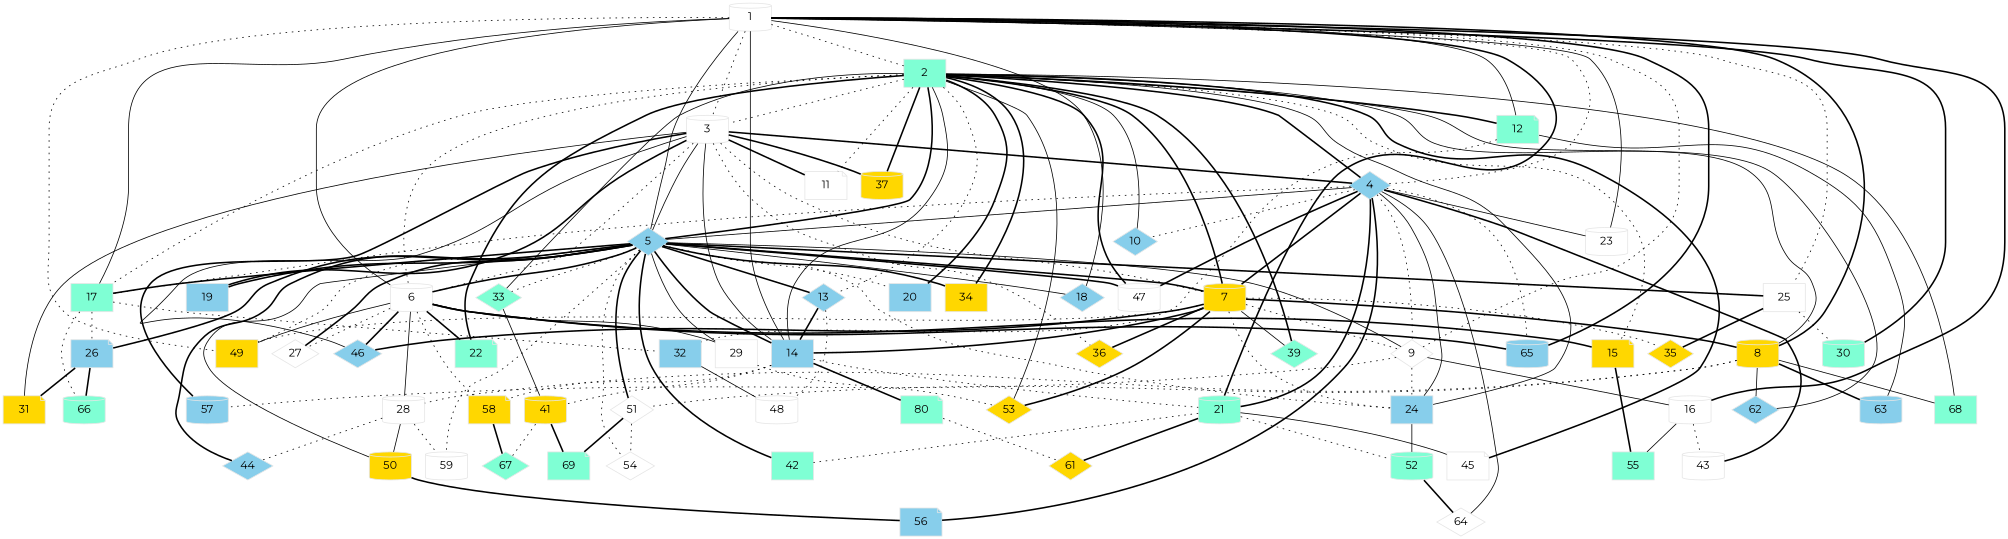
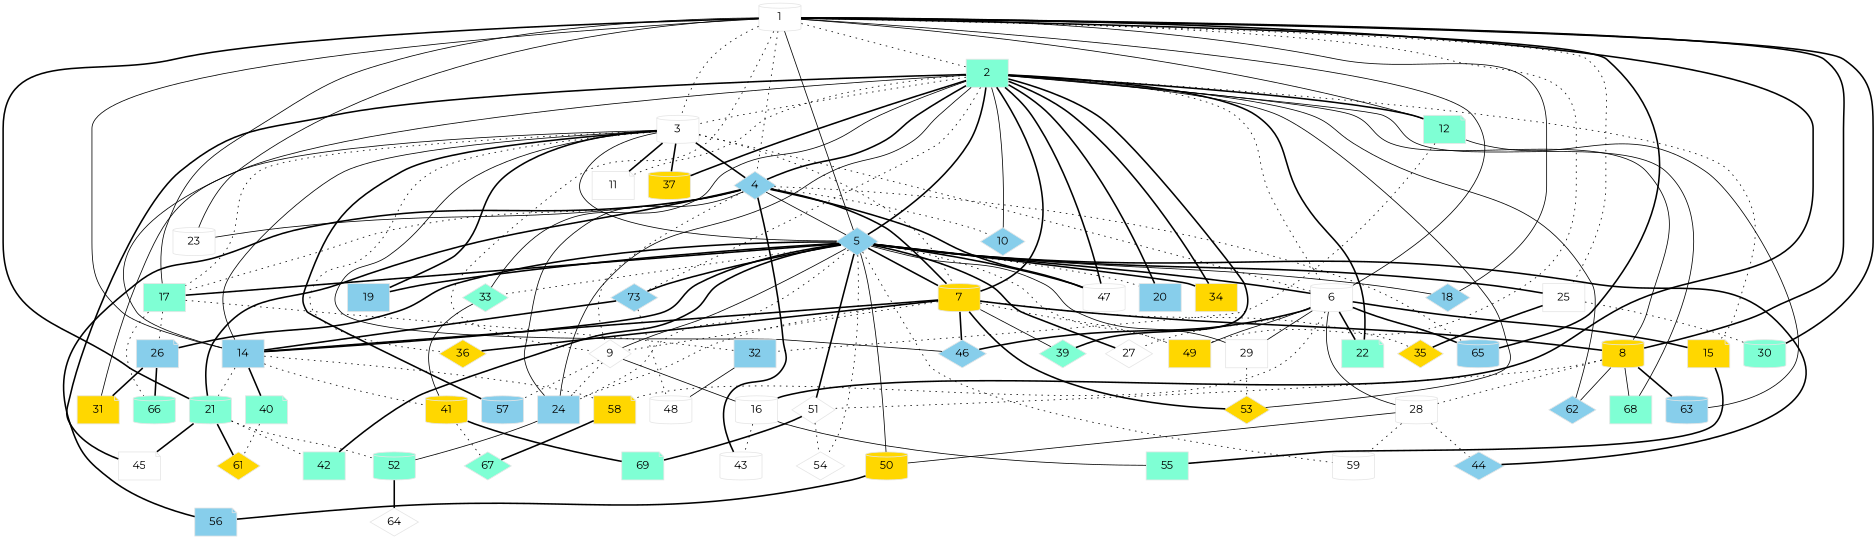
edge "2" -- "17": now "3" -- "17"
node "13": label "13" -> "73"
edge "4" -- "64": removed
node "80": label "80" -> "40"
edge "21" -- "45": style solid -> bold
